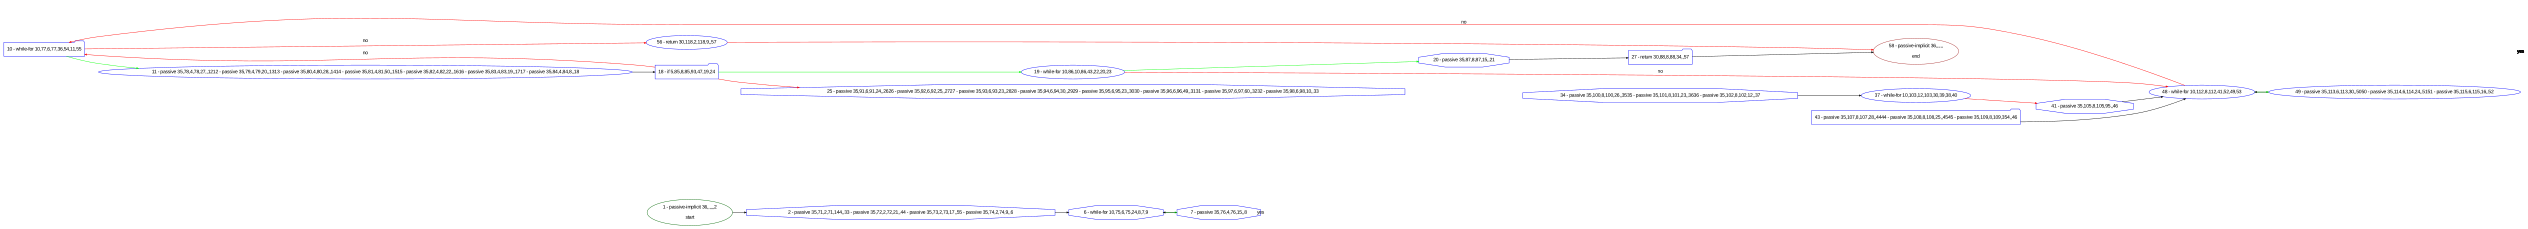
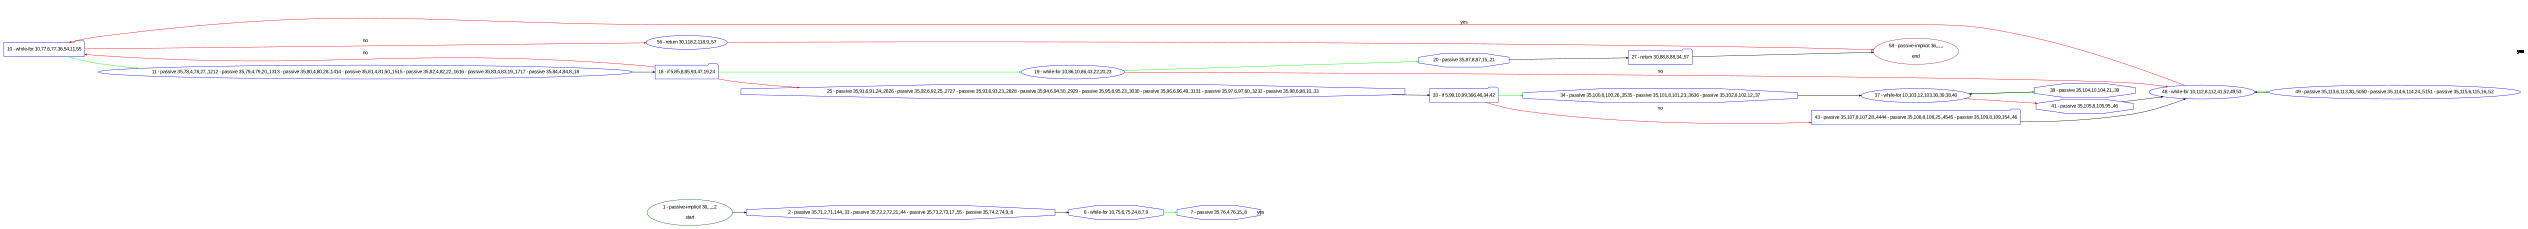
edge "48 - while-for 10,112,8,112,41,52,49,53" -> "10 - while-for 10,77,6,77,36,54,11,55": label "no" -> "yes"
node "38 - passive 35,104,10,104,21,,39": added
node "33 - if 5,99,10,99,366,46,34,42": added
edge "7 - passive 35,76,4,76,15,,8" -> "6 - while-for 10,75,6,75,24,8,7,9": removed
